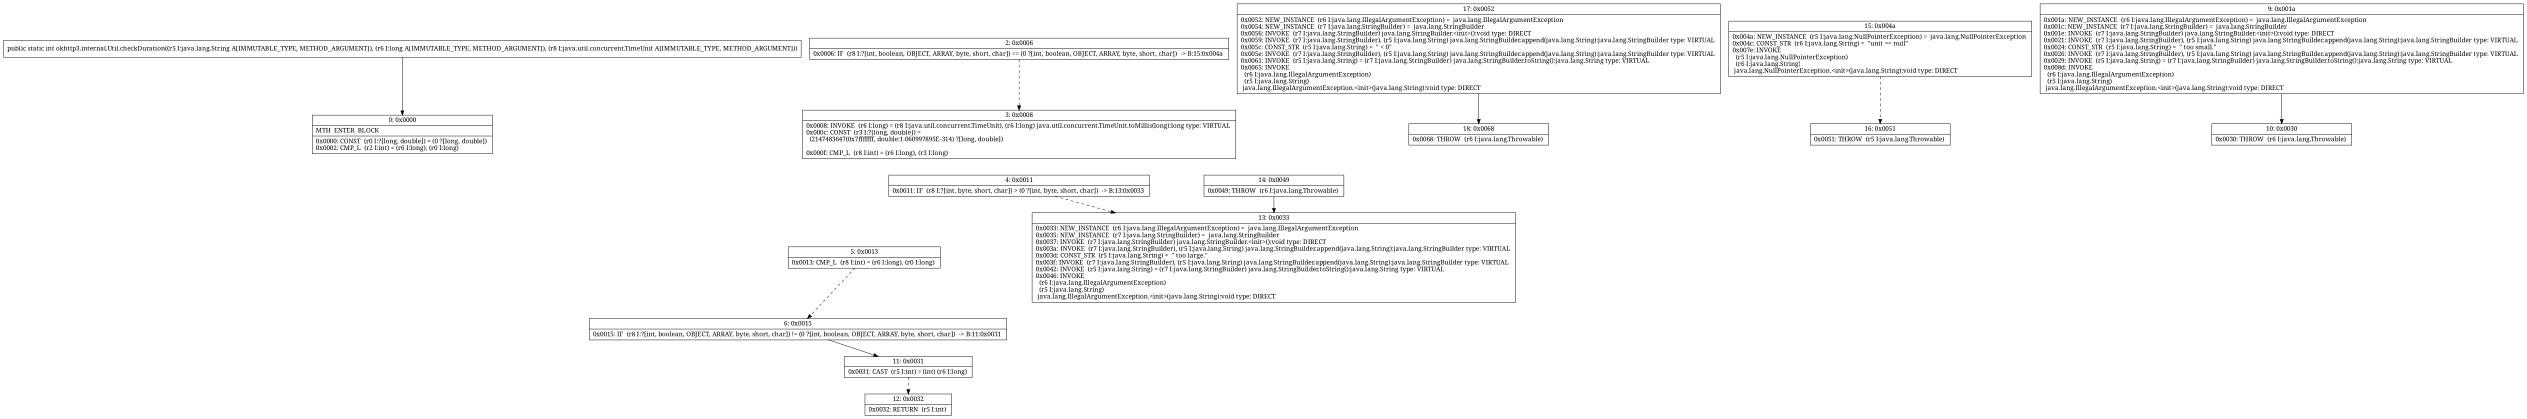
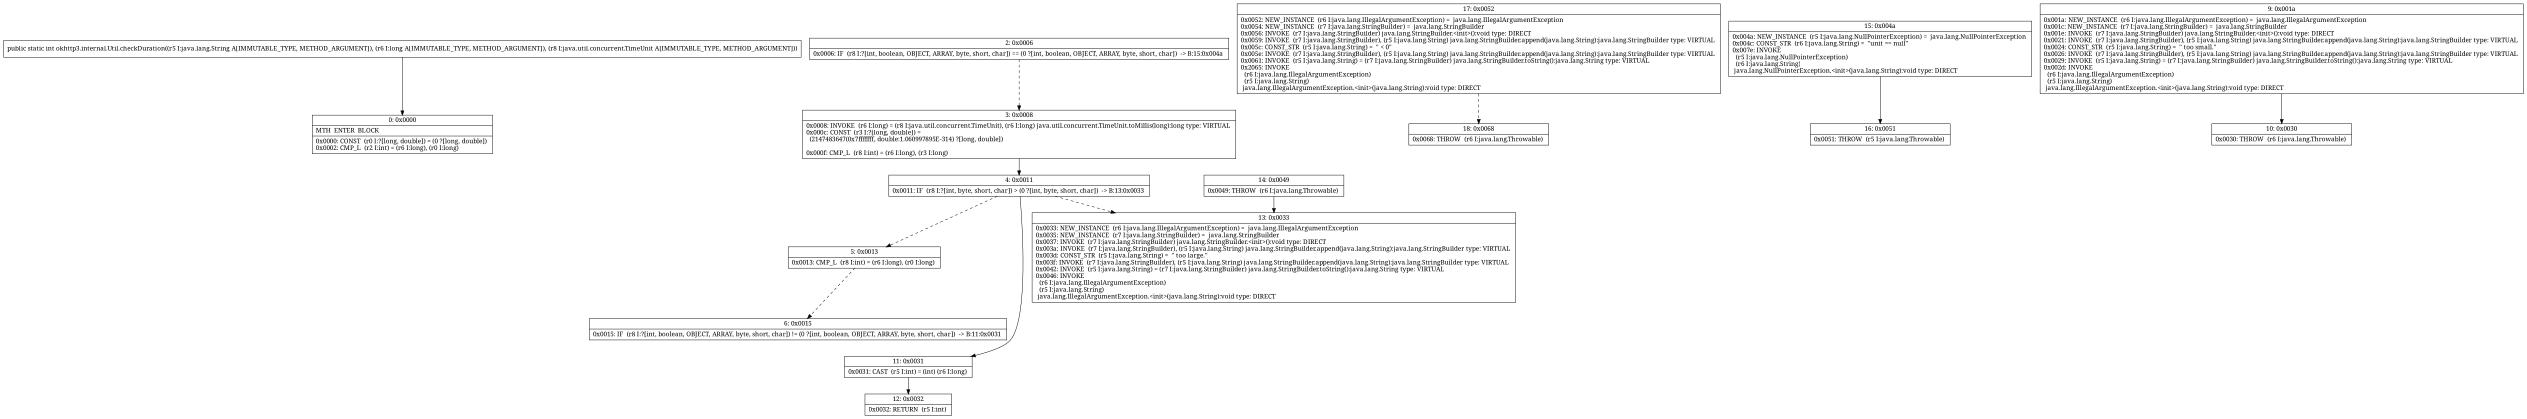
node "17: 0x0052": text "0x0065: INVOKE" -> "0x2065: INVOKE"
node "9: 0x001a": text "0x008d: INVOKE" -> "0x002d: INVOKE"
edge "15: 0x004a" -> "16: 0x0051": style dashed -> solid
edge "17: 0x0052" -> "18: 0x0068": style solid -> dashed
edge "3: 0x0008" -> "4: 0x0011": added
edge "4: 0x0011" -> "5: 0x0013": added
edge "6: 0x0015" -> "11: 0x0031": now "4: 0x0011" -> "11: 0x0031"
edge "11: 0x0031" -> "12: 0x0032": style dashed -> solid
